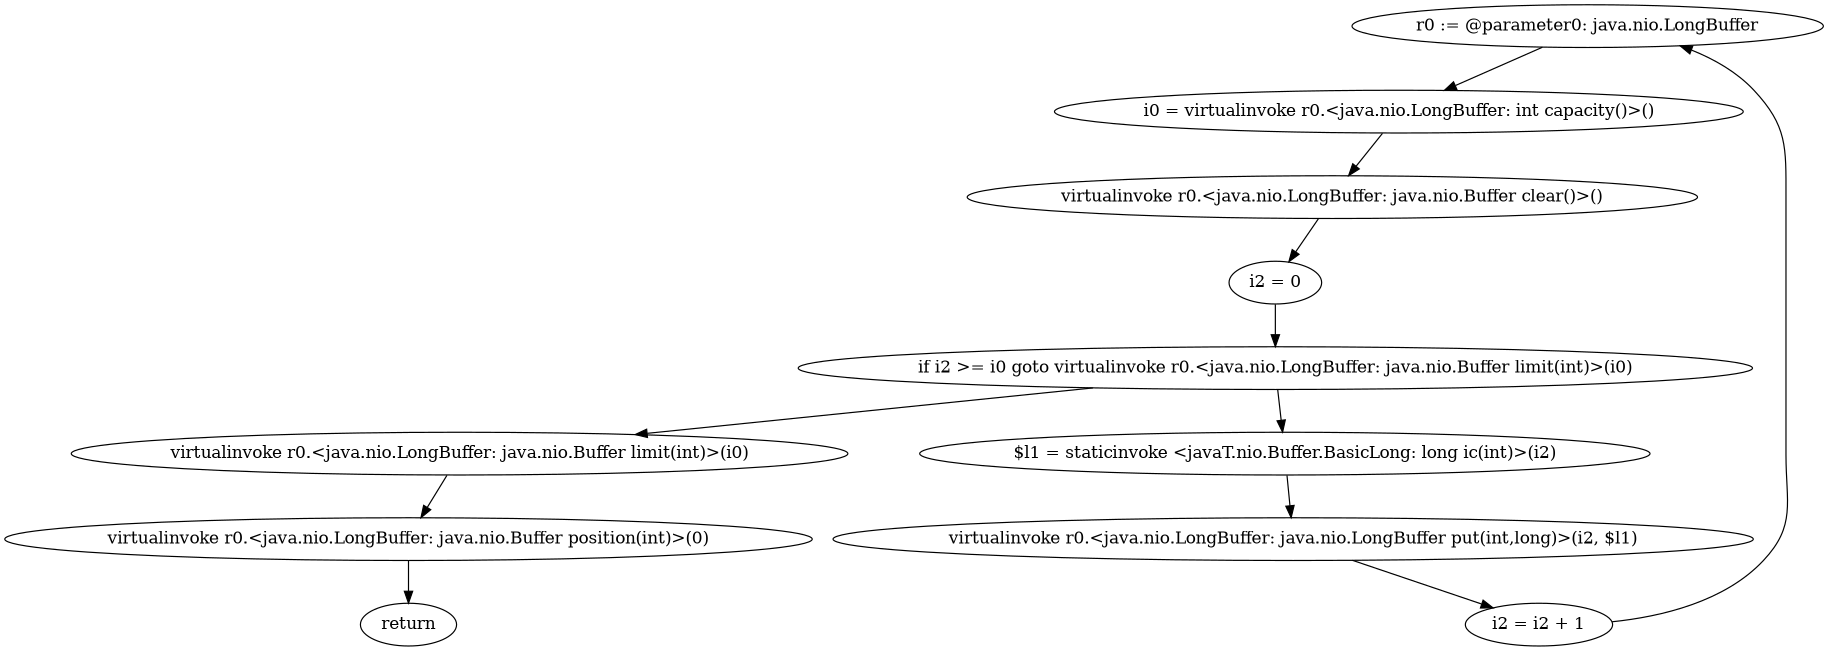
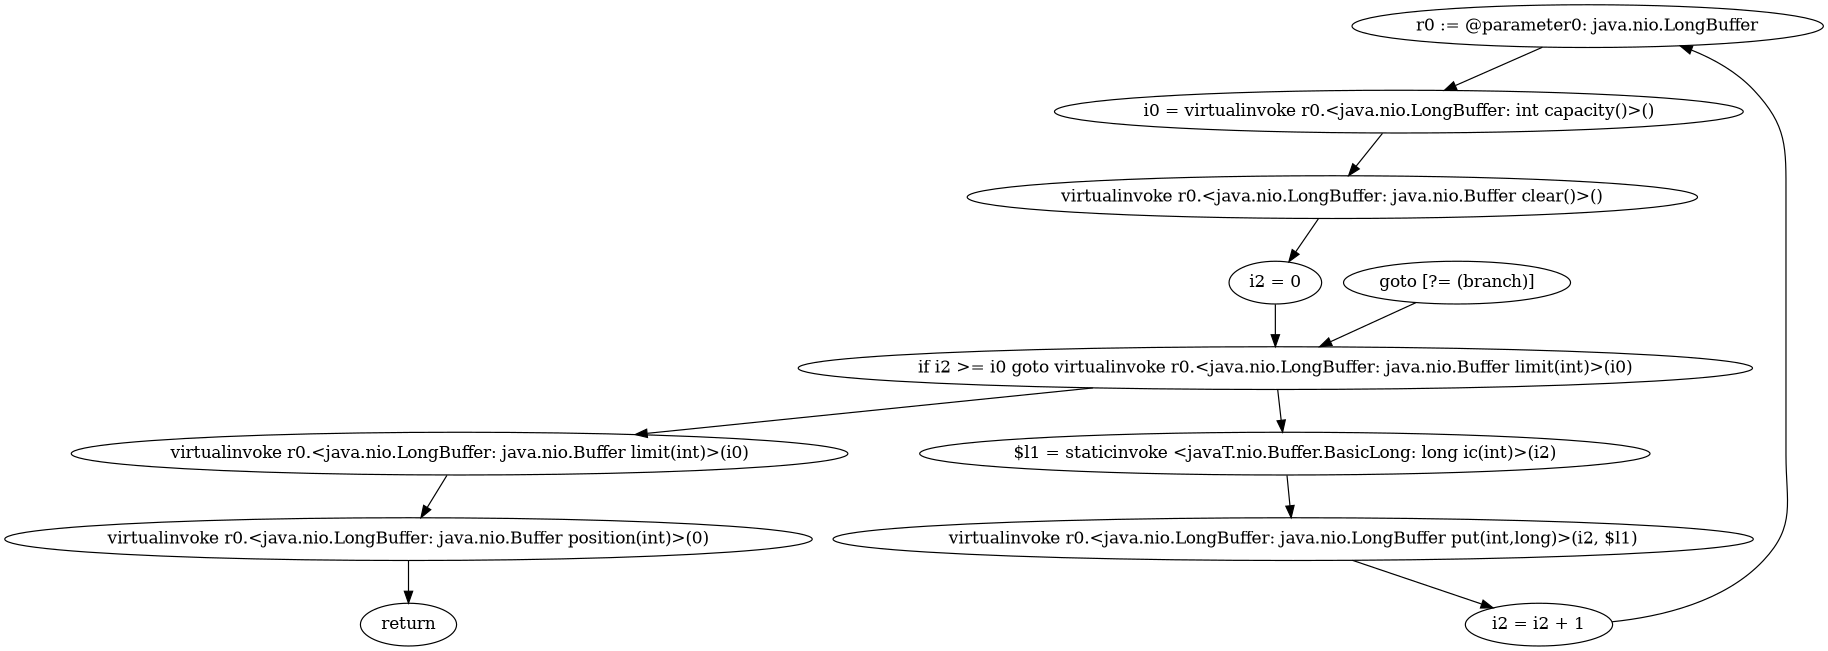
node "goto [?= (branch)]": added
